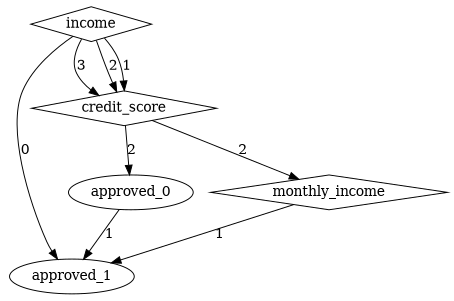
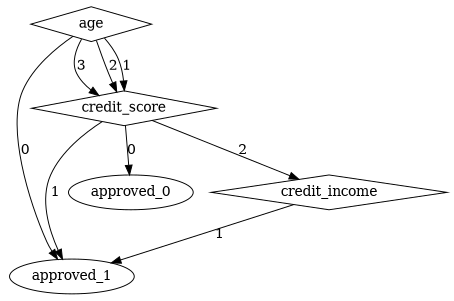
node "income": label "income" -> "age"
edge "credit_score" -> "approved_0": label "2" -> "0"
node "monthly_income": label "monthly_income" -> "credit_income"
edge "approved_0" -> "approved_1": now "credit_score" -> "approved_1"
